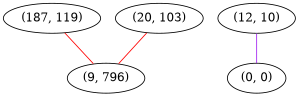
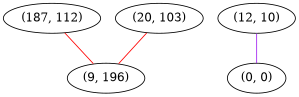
node "(187, 119)": label "(187, 119)" -> "(187, 112)"
node "(9, 796)": label "(9, 796)" -> "(9, 196)"
